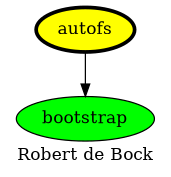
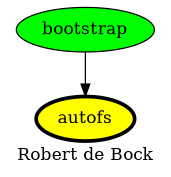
edge "autofs" -> "bootstrap": reversed
